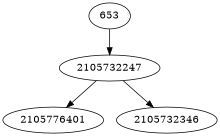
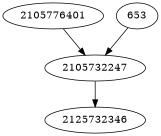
edge "2105732247" -> "2105776401": reversed
node "2105732346": label "2105732346" -> "2125732346"
